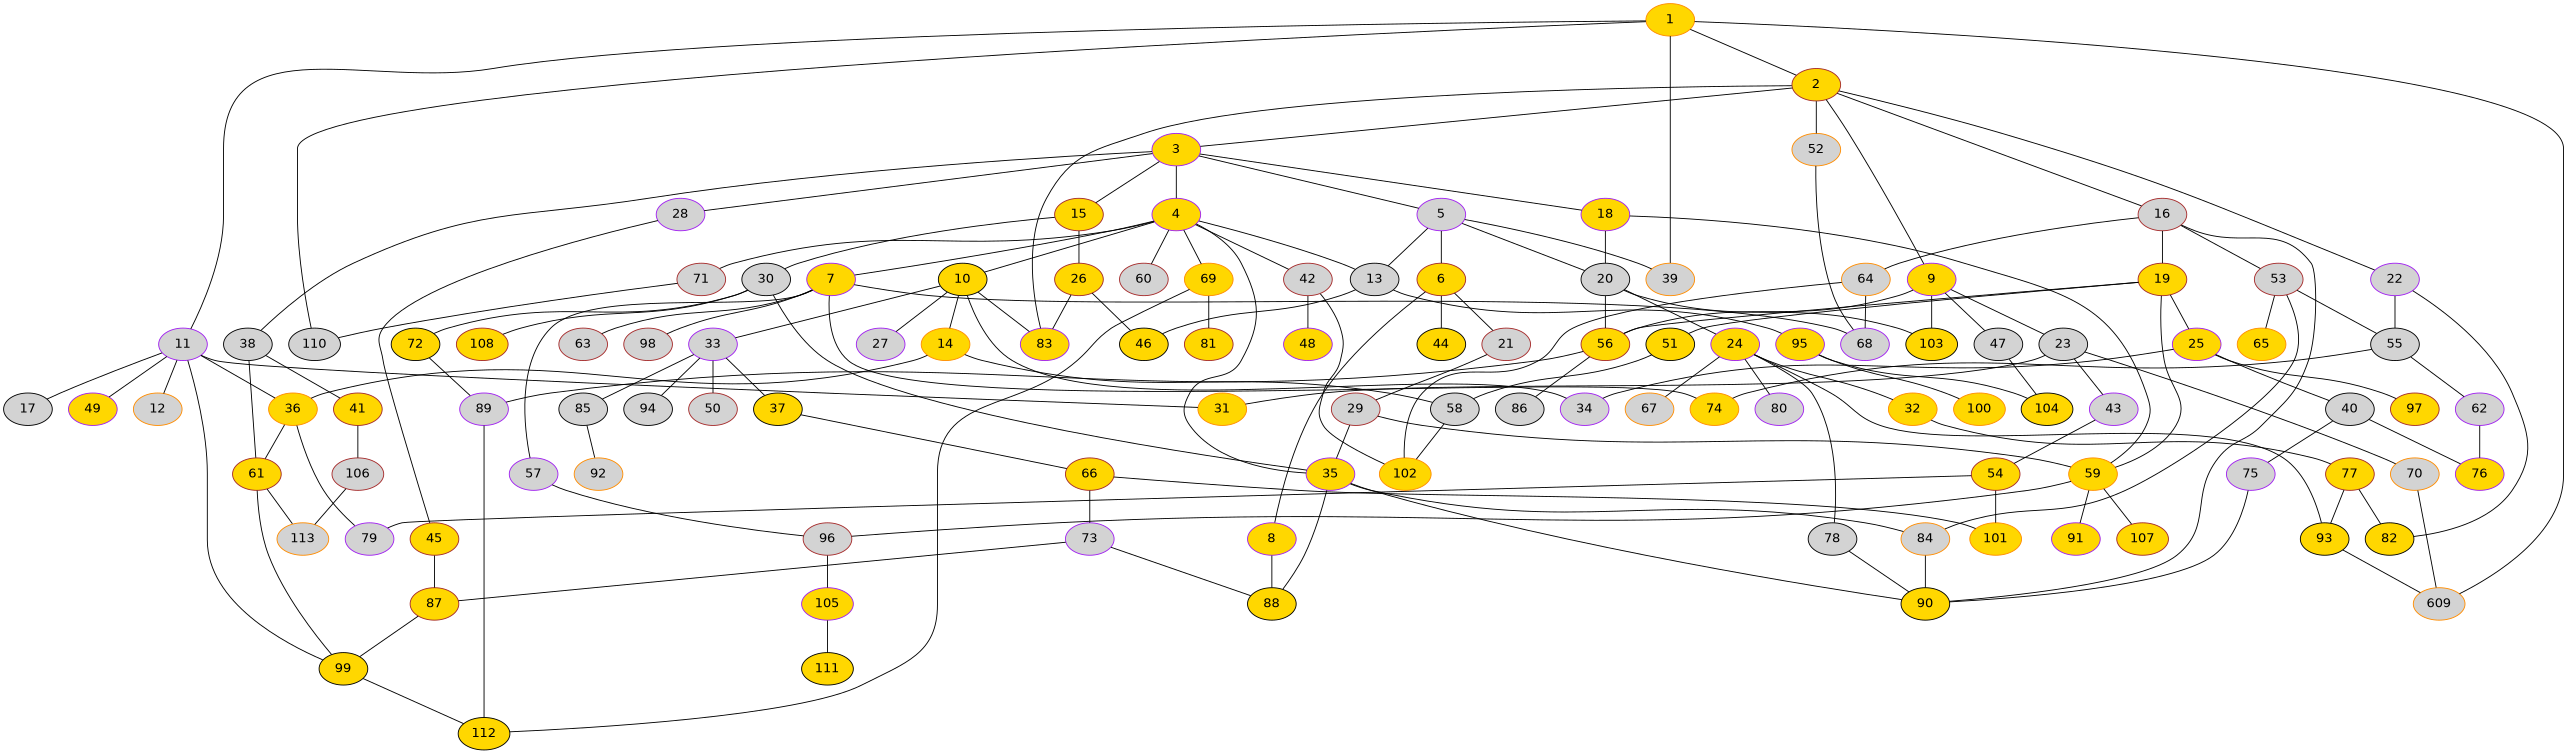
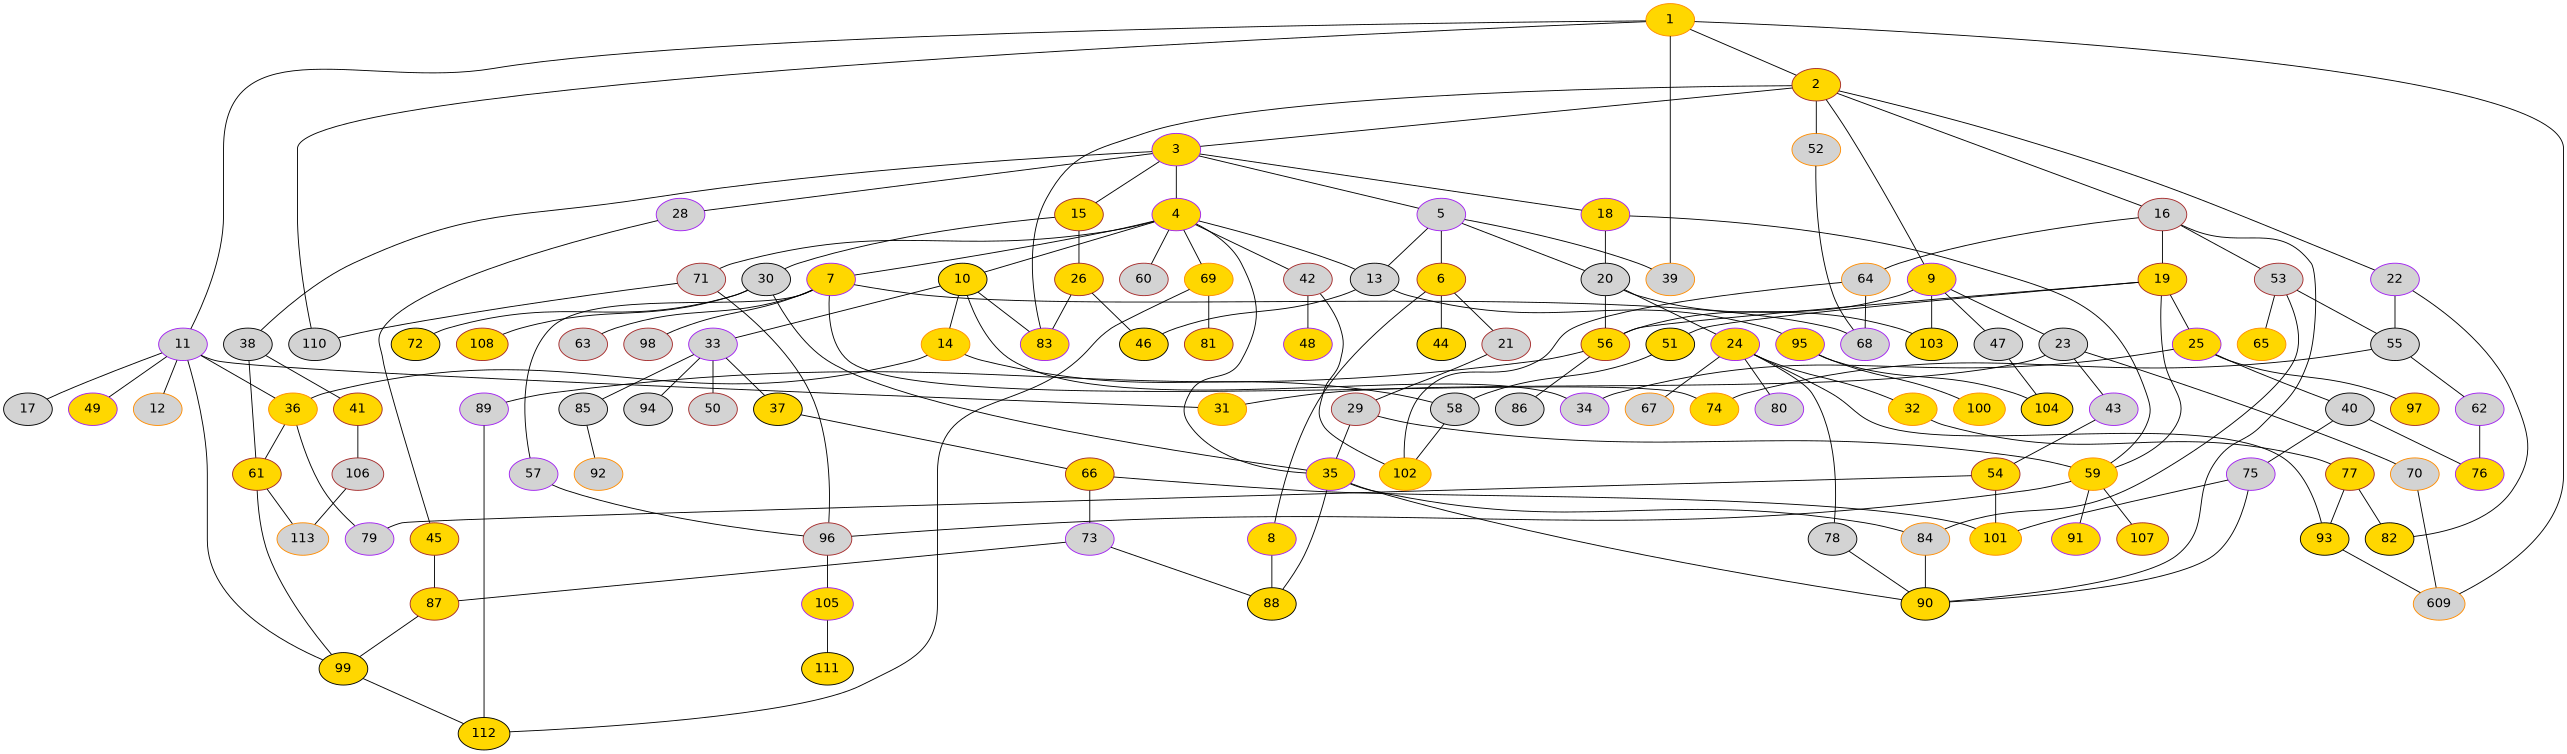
node "27": removed
edge "72" -- "89": removed
edge "71" -- "96": added
edge "75" -- "101": added
